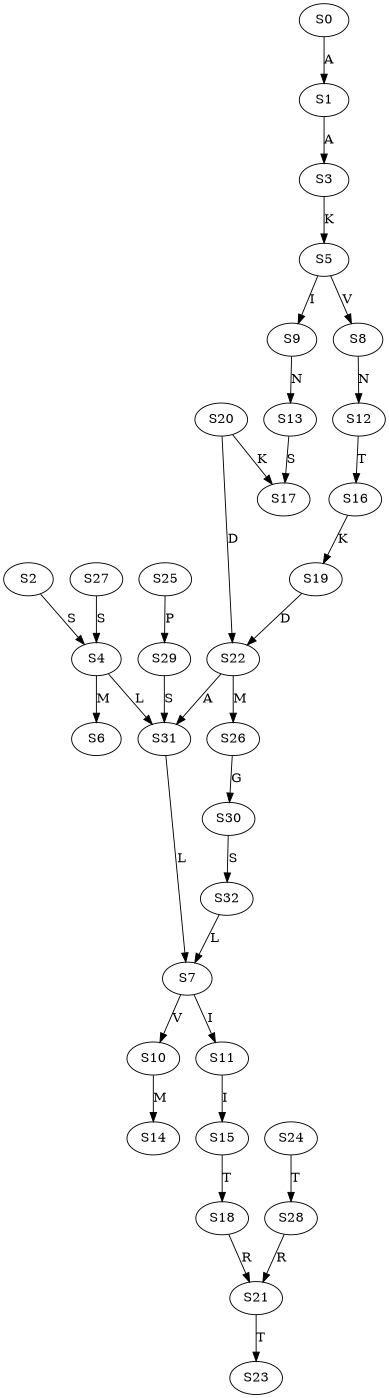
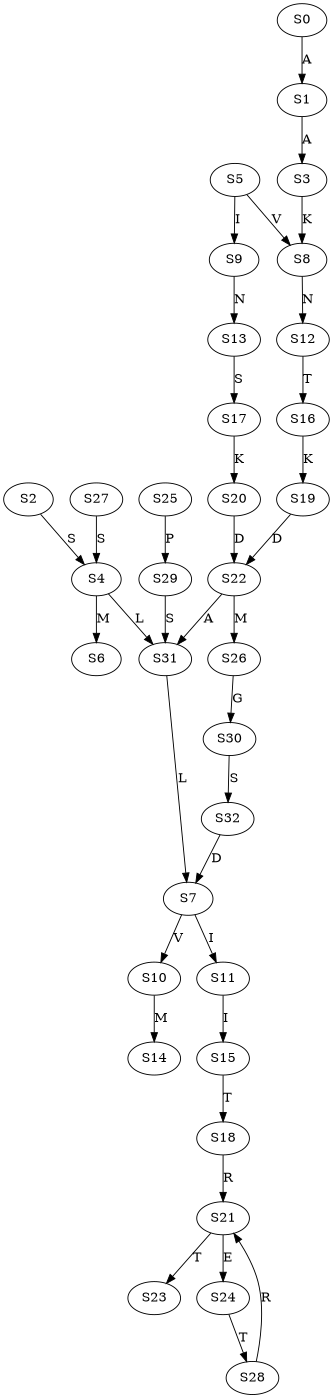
edge "S3" -> "S5": now "S3" -> "S8"
edge "S20" -> "S17": reversed
edge "S32" -> "S7": label "L" -> "D"
edge "S21" -> "S24": added, label "E"
